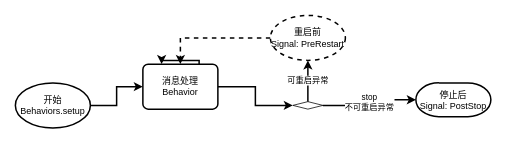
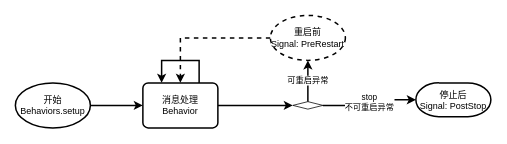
node "消息处理 Behavior": moved (180, 87) -> (180, 105)
